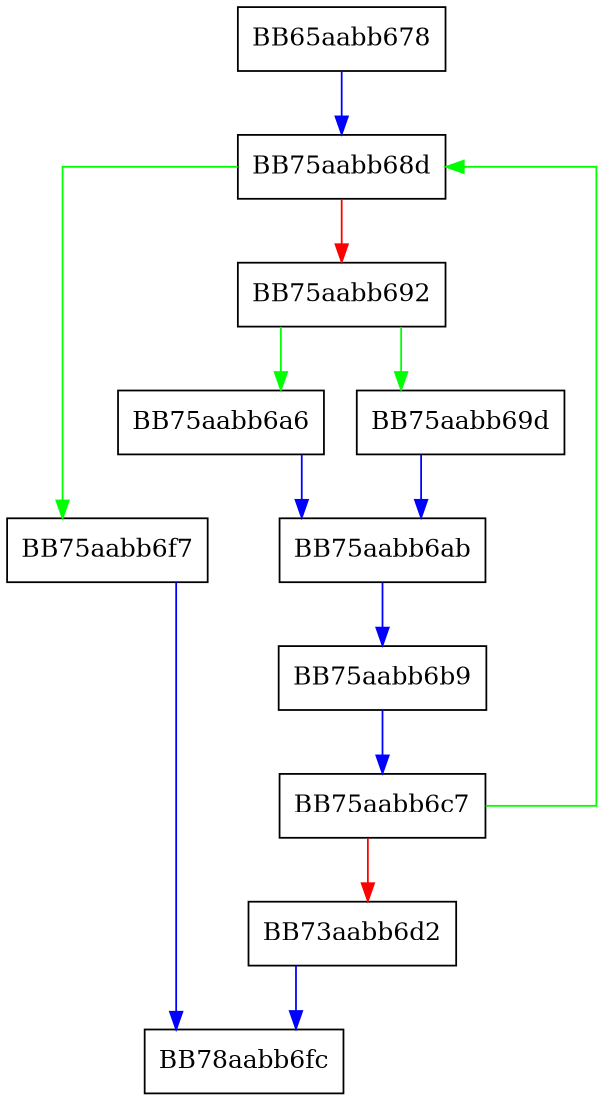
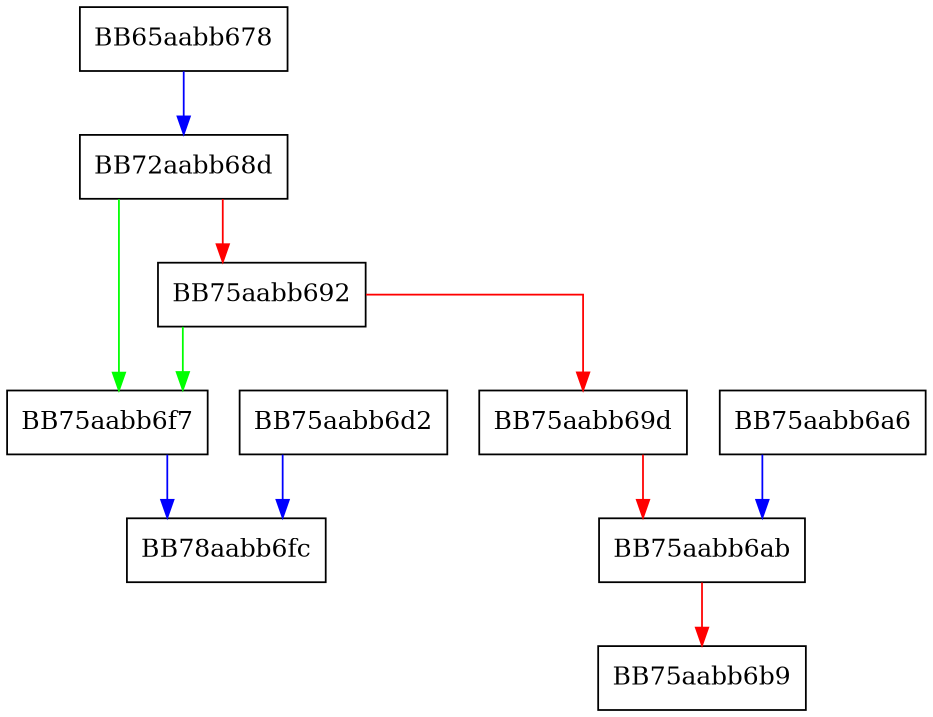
node "BB75aabb68d": label "BB75aabb68d" -> "BB72aabb68d"
edge "BB75aabb692" -> "BB75aabb6a6": now "BB75aabb692" -> "BB75aabb6f7"
edge "BB75aabb692" -> "BB75aabb69d": color green -> red
edge "BB75aabb69d" -> "BB75aabb6ab": color blue -> red
edge "BB75aabb6ab" -> "BB75aabb6b9": color blue -> red
node "BB75aabb6c7": removed
node "BB73aabb6d2": label "BB73aabb6d2" -> "BB75aabb6d2"
